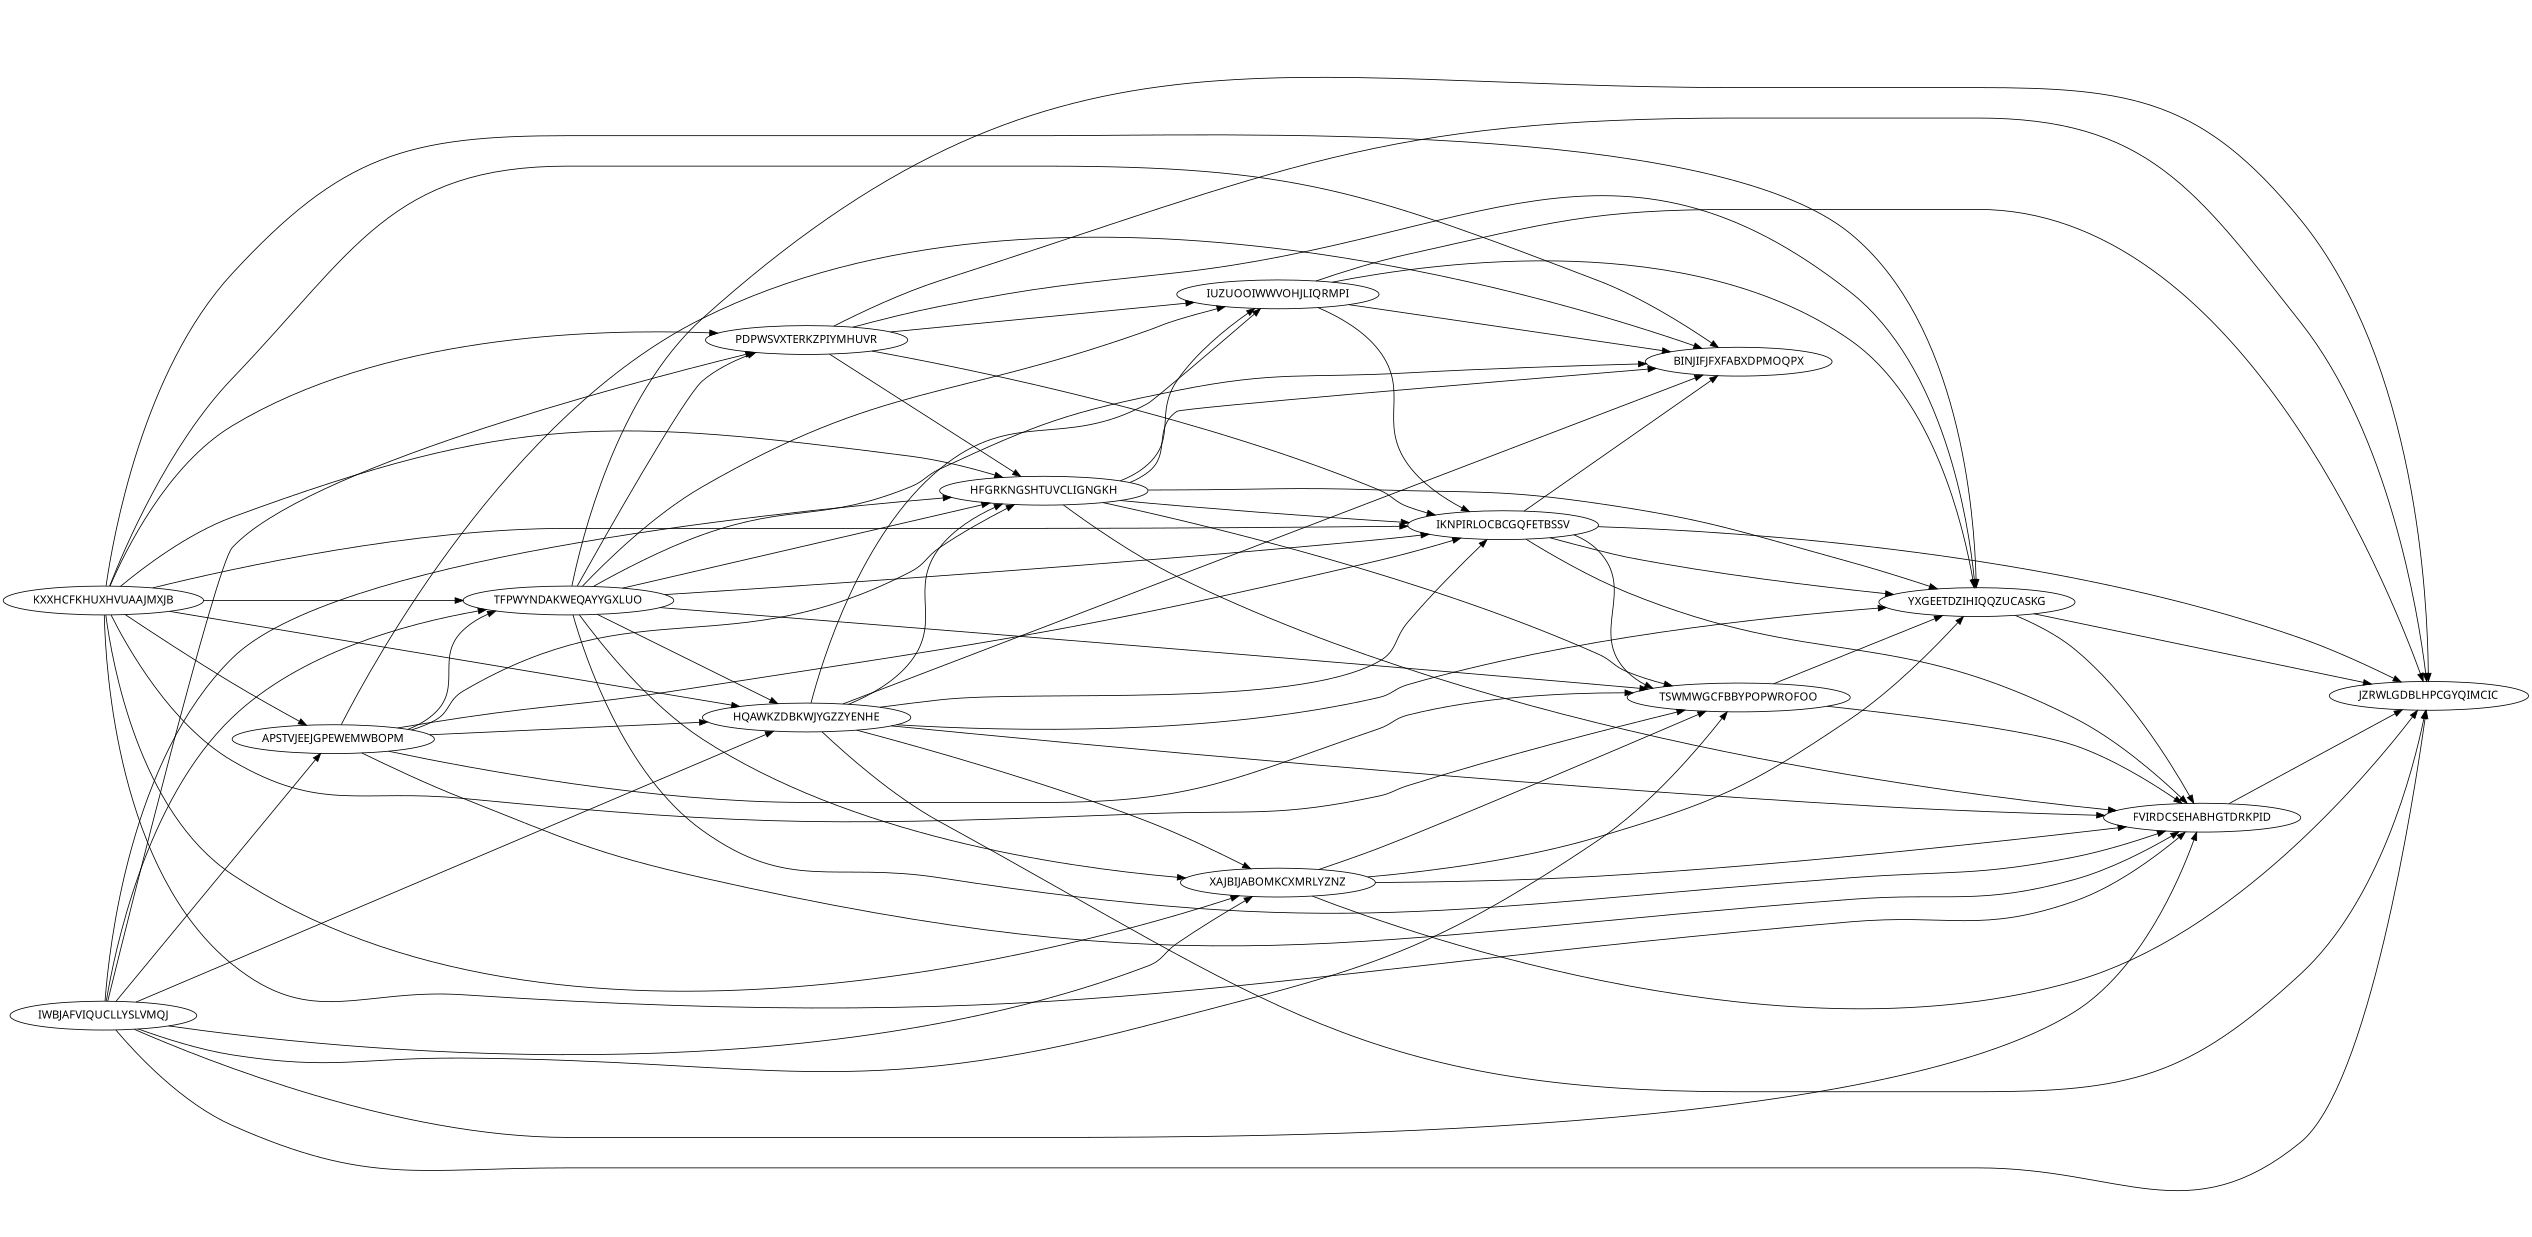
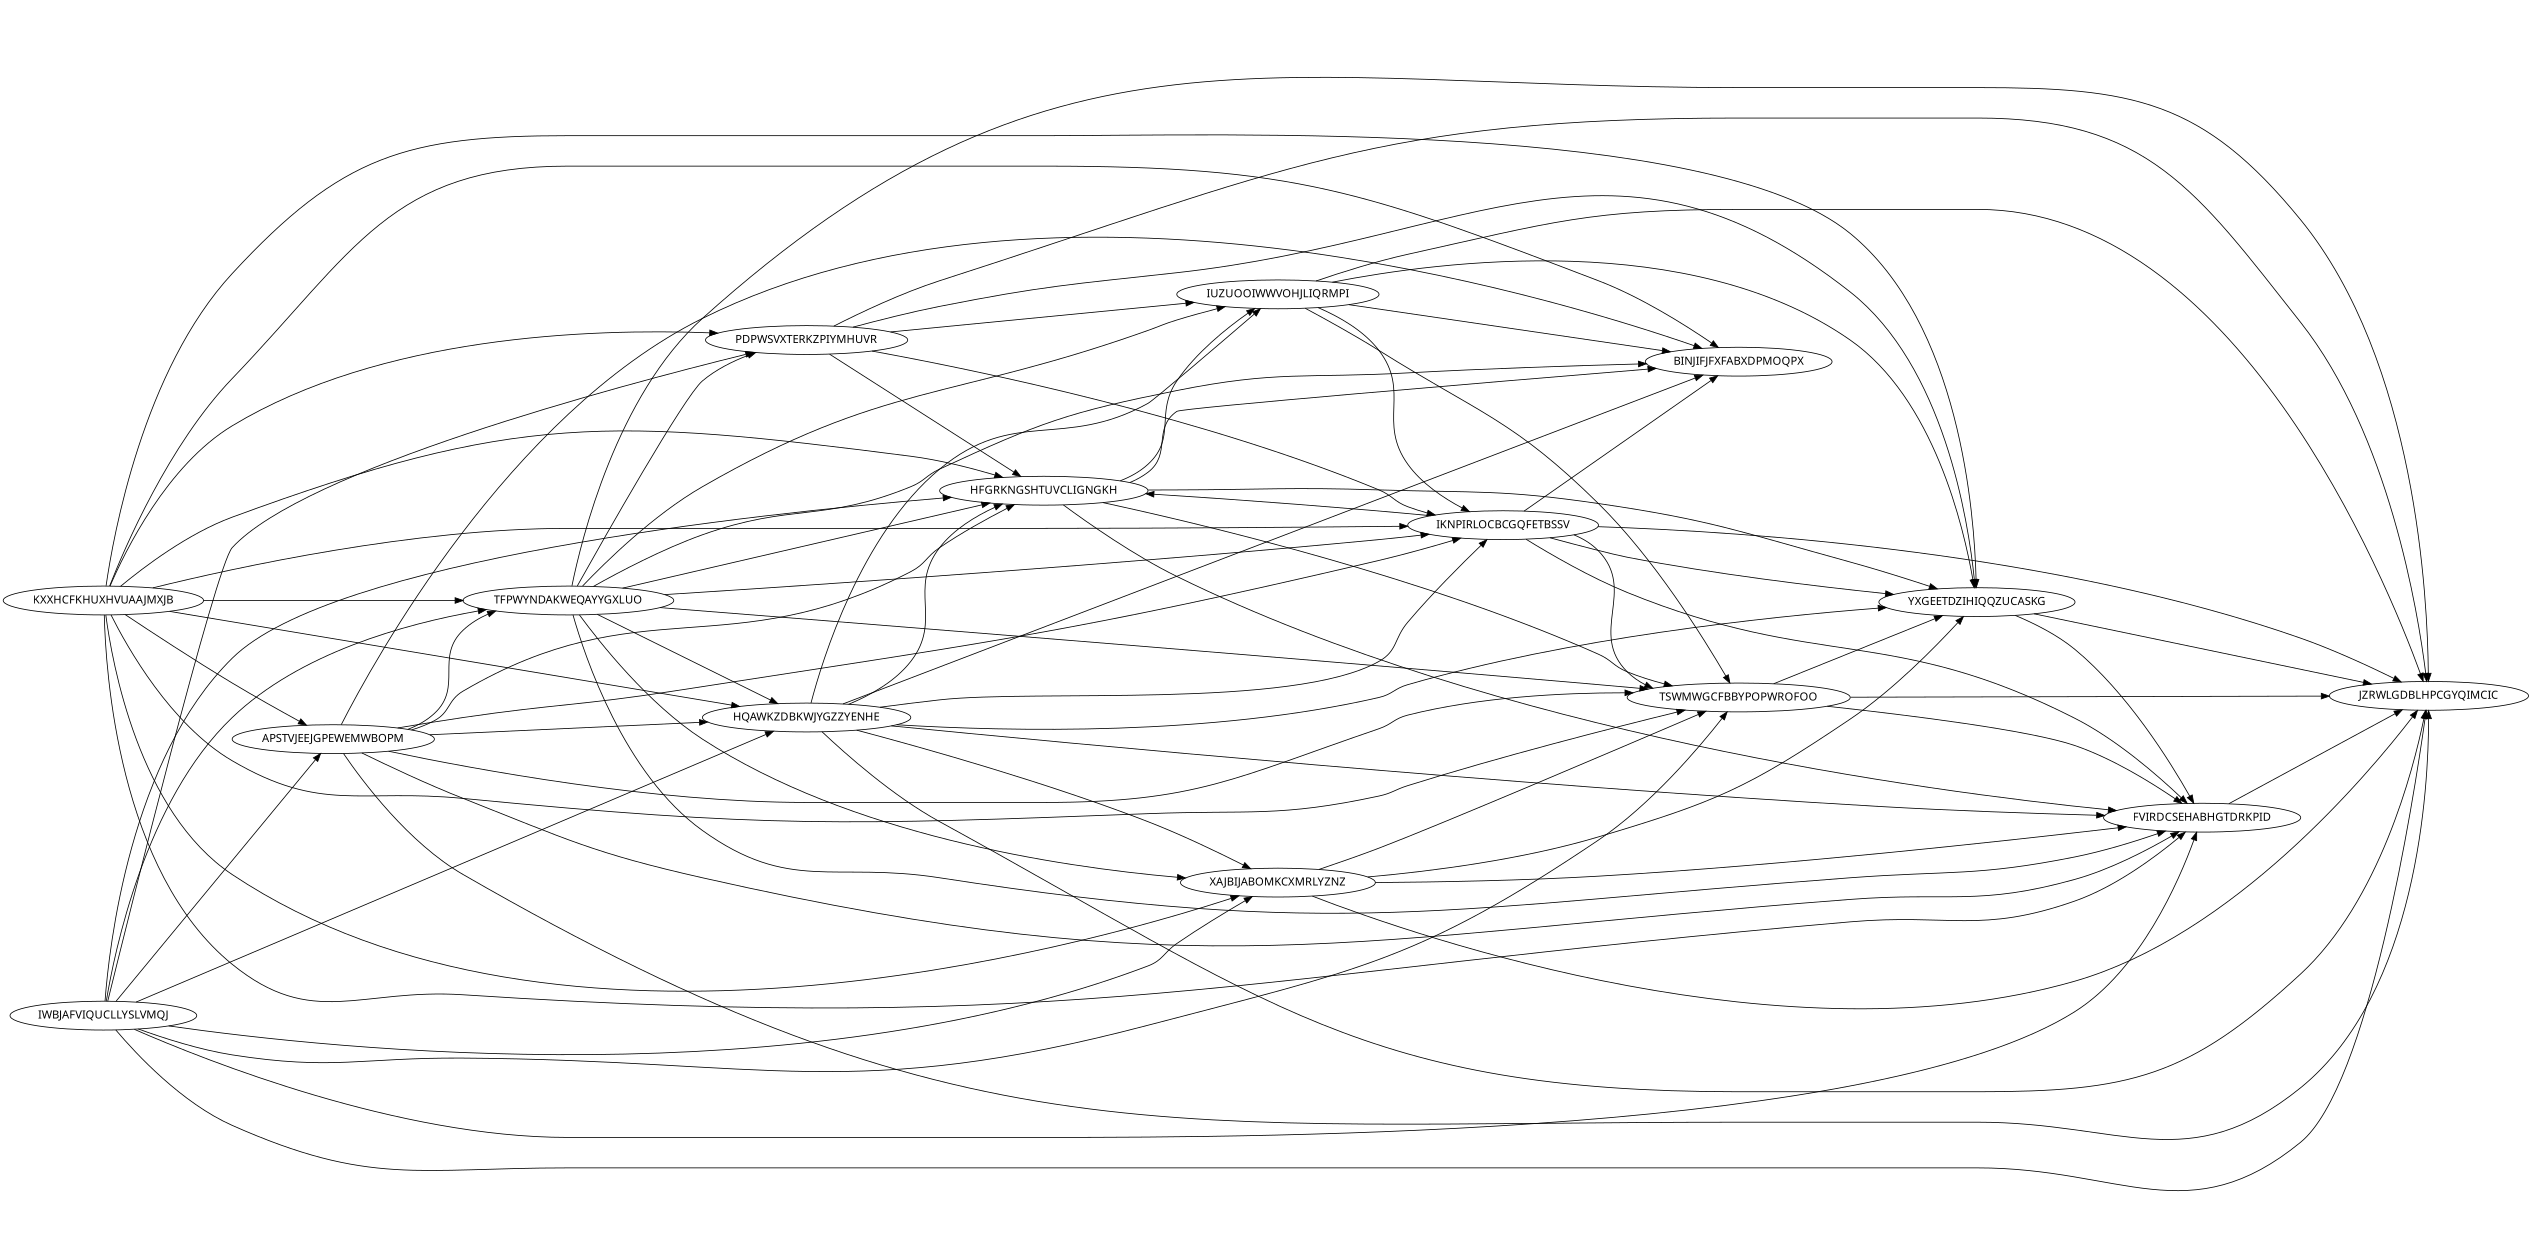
edge "IUZUOOIWWVOHJLIQRMPI" -> "TSWMWGCFBBYPOPWROFOO": added
edge "HFGRKNGSHTUVCLIGNGKH" -> "IKNPIRLOCBCGQFETBSSV": reversed
edge "TSWMWGCFBBYPOPWROFOO" -> "JZRWLGDBLHPCGYQIMCIC": added
edge "APSTVJEEJGPEWEMWBOPM" -> "JZRWLGDBLHPCGYQIMCIC": added
